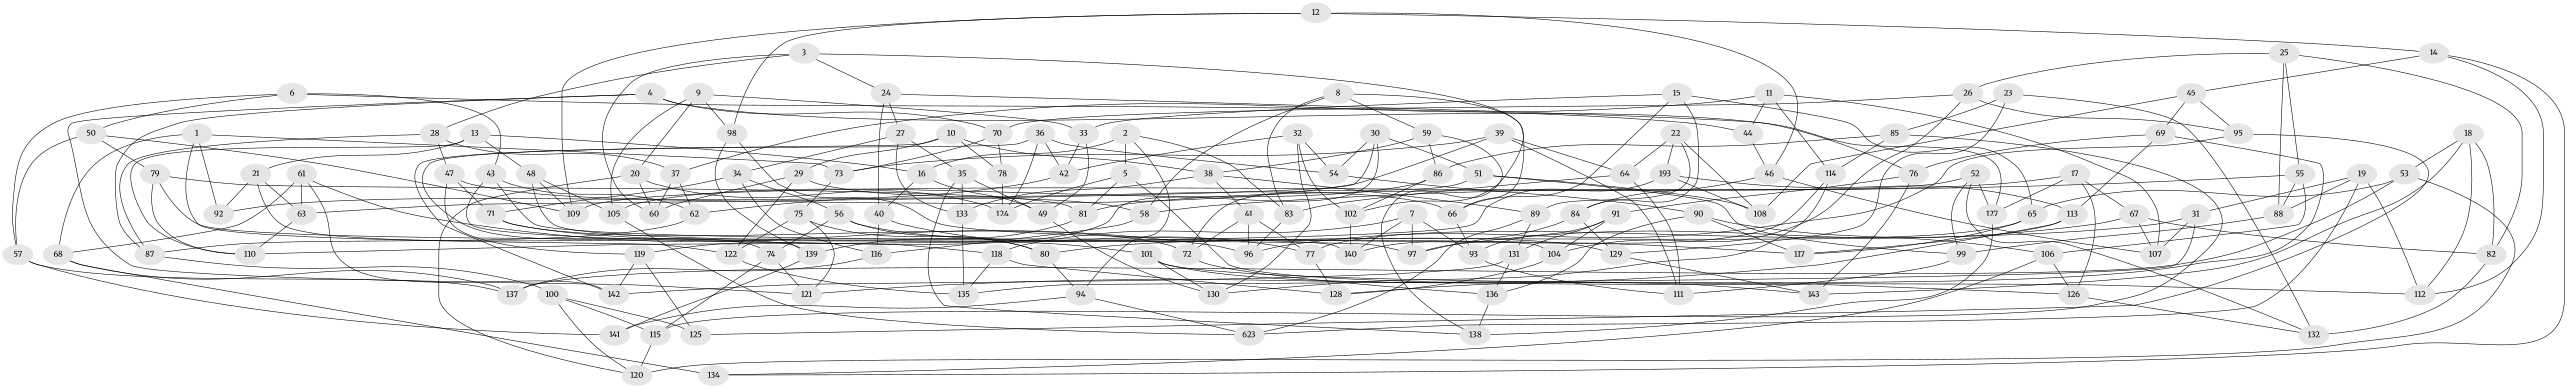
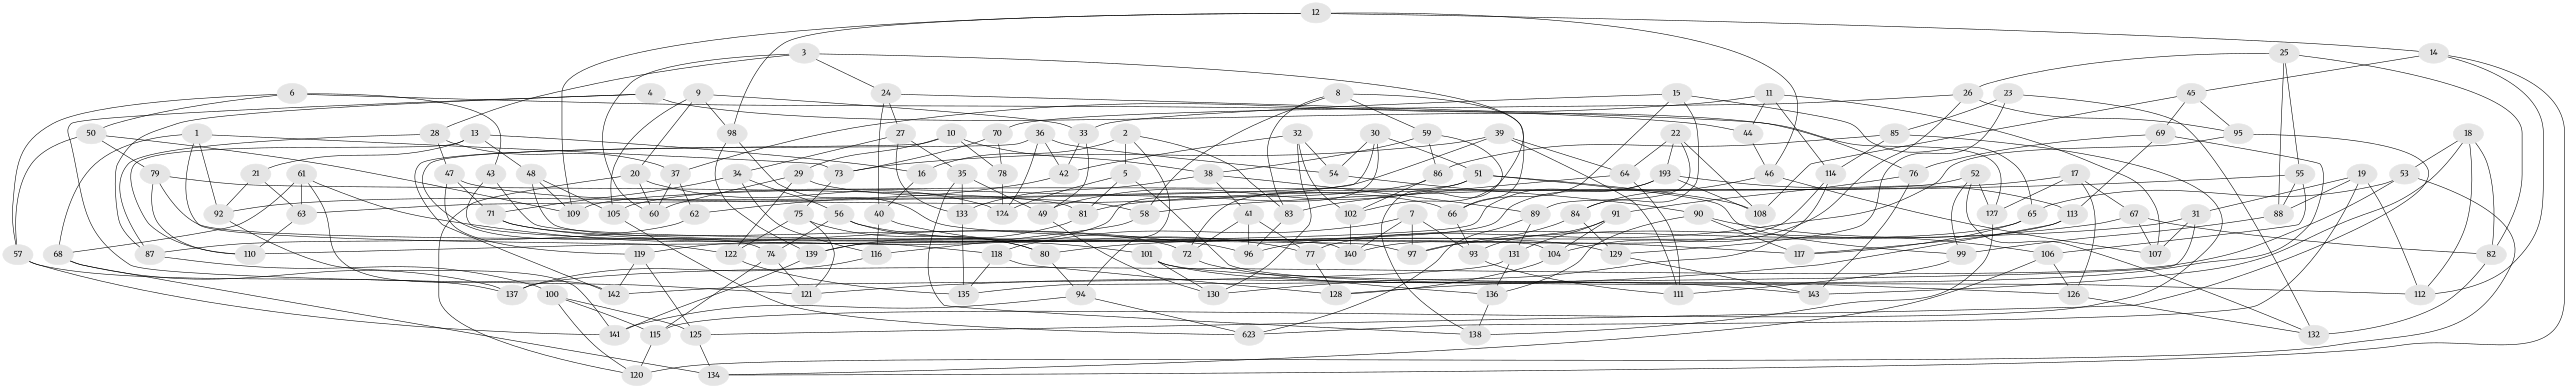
edge "4" -- "70": removed
edge "43" -- "62": removed
edge "16" -- "49": now "51" -- "49"
edge "21" -- "139": now "193" -- "139"
edge "92" -- "141": added
edge "125" -- "134": added
